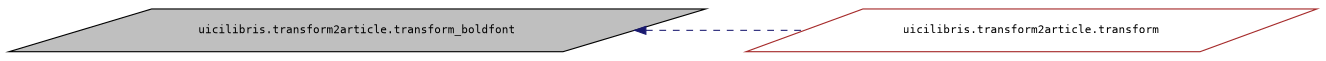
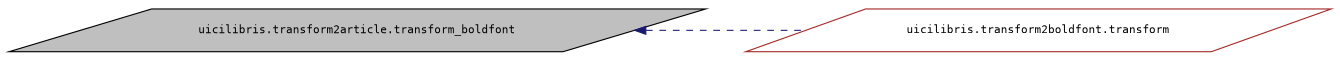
node "uicilibris.transform2article.transform": label "uicilibris.transform2article.transform" -> "uicilibris.transform2boldfont.transform"
